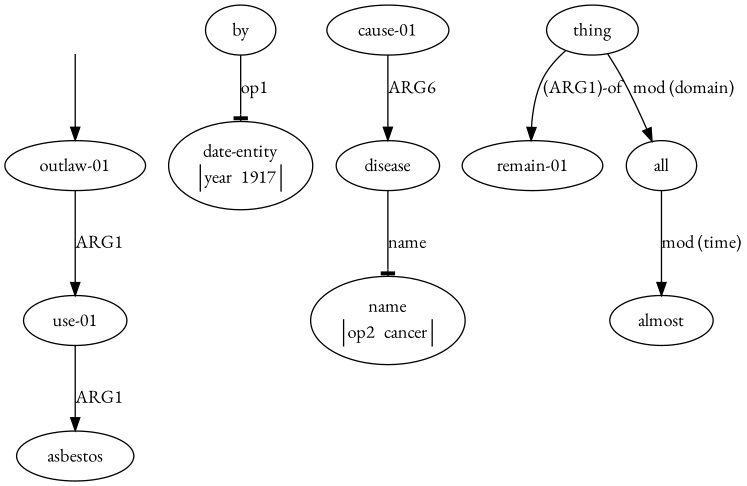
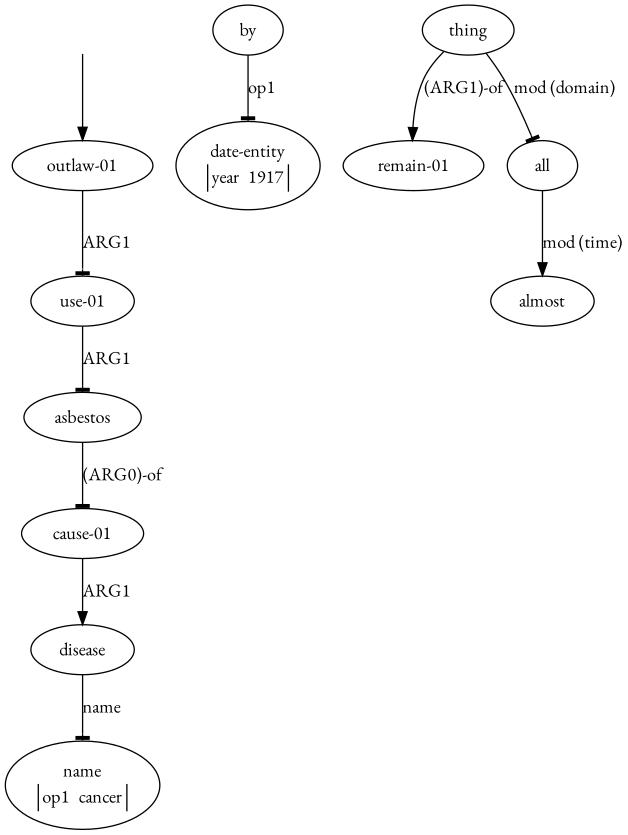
edge "cause-01" -> "disease": label "ARG6" -> "ARG1"
edge "thing" -> "all": arrowhead normal -> tee
edge "outlaw-01" -> "use-01": arrowhead normal -> tee
node "name": text "op2" -> "op1"
edge "use-01" -> "asbestos": arrowhead normal -> tee
edge "asbestos" -> "cause-01": added, label "(ARG0)-of"
